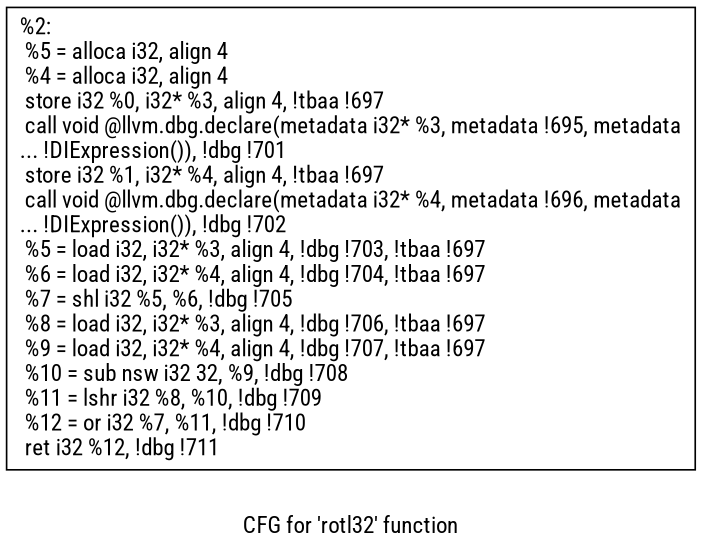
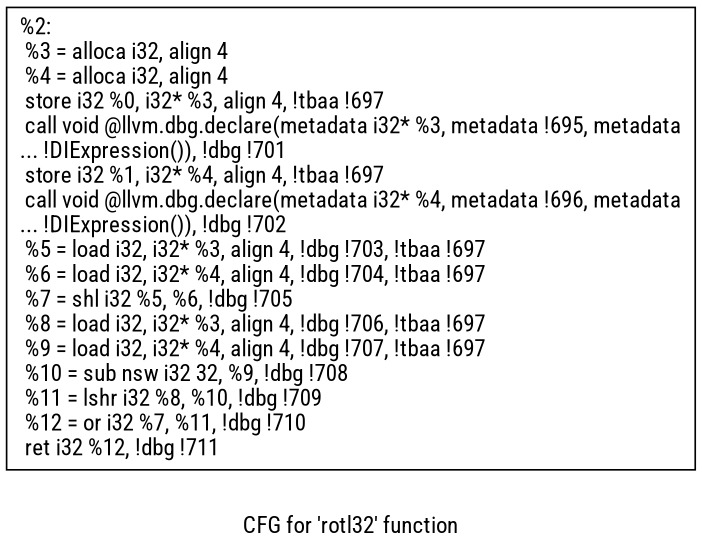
node "%2:": text "%5 = alloca i32, align 4" -> "%3 = alloca i32, align 4"
